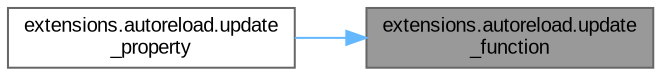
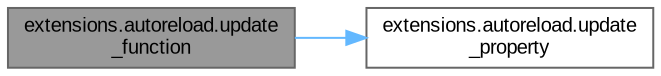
edge "extensions.autoreload.update _property" -> "extensions.autoreload.update _function": reversed
